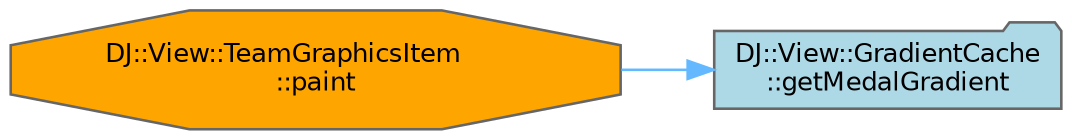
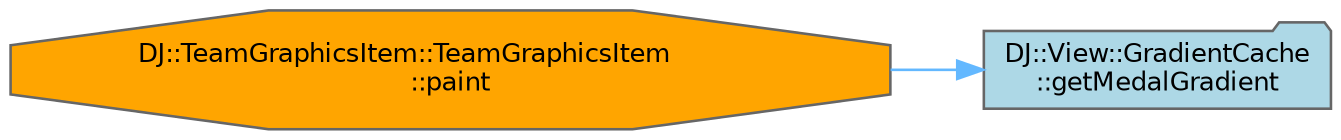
node "DJ::View::TeamGraphicsItem ::paint": label "DJ::View::TeamGraphicsItem ::paint" -> "DJ::TeamGraphicsItem::TeamGraphicsItem ::paint"
